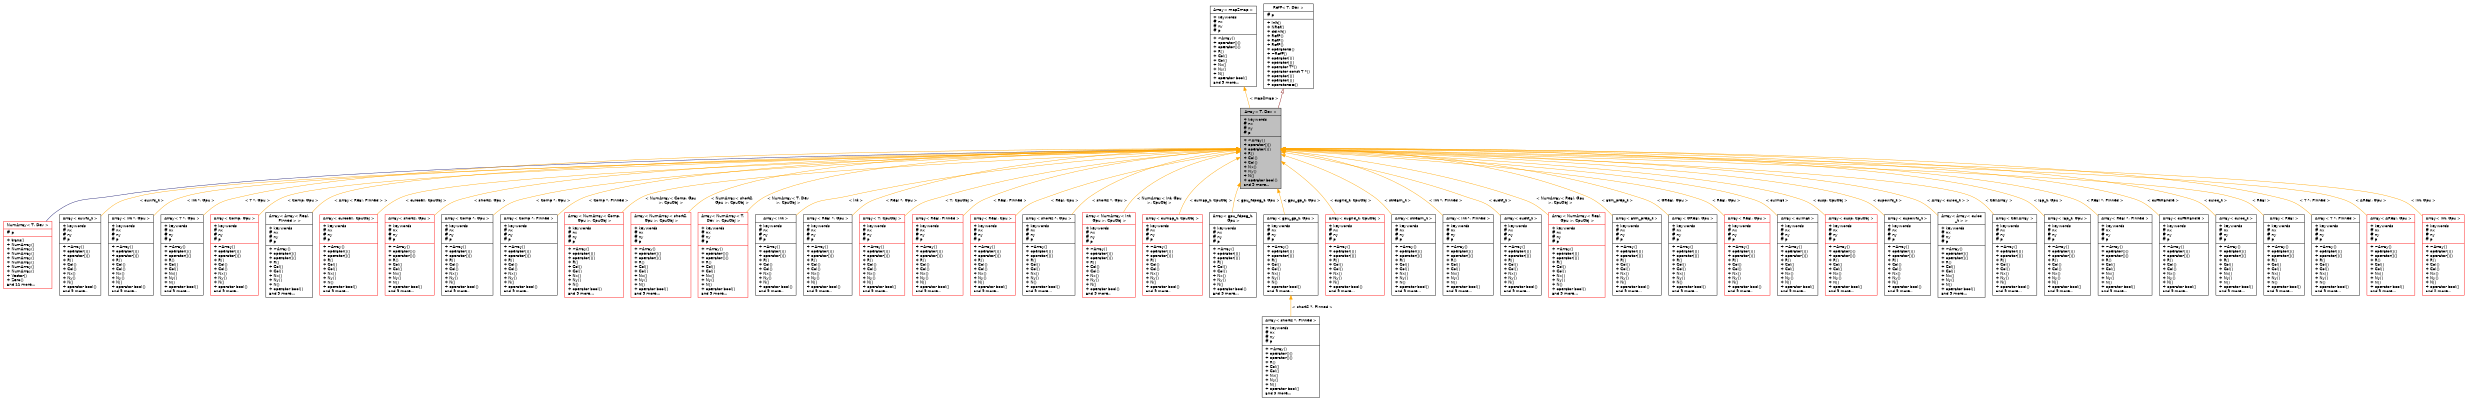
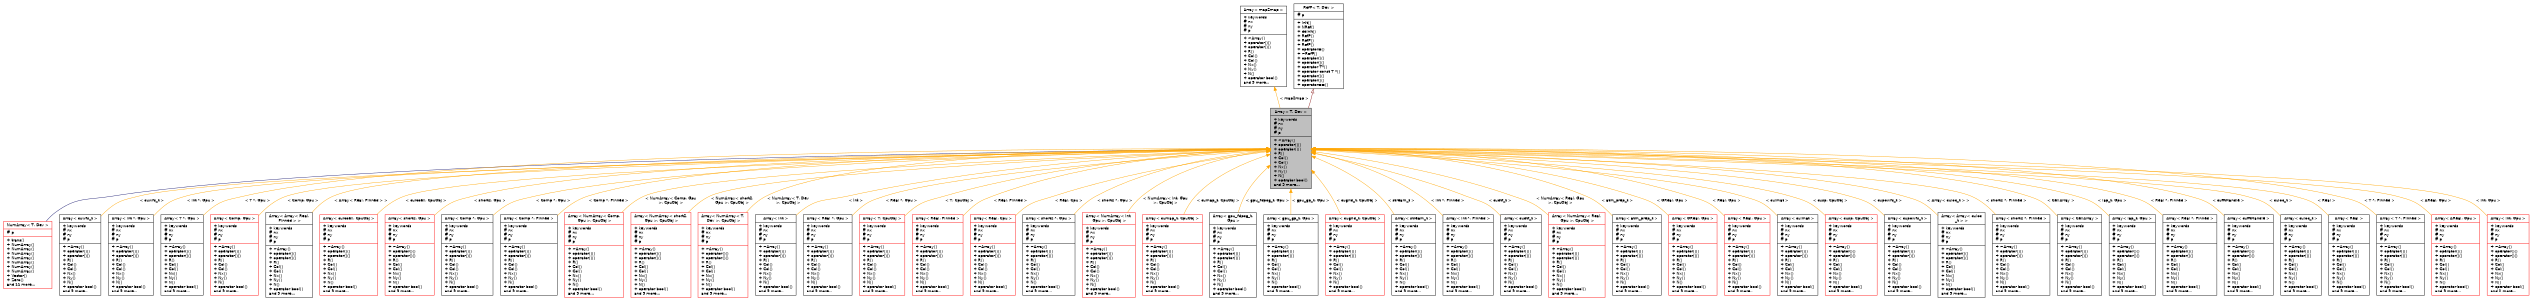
node "Array< GReal, Gpu >": color black -> red
edge "Array< short2 *, Pinned >" -> "Array< gpu_gp_t, Gpu >": now "Array< short2 *, Pinned >" -> "Array< T, Dev >"
